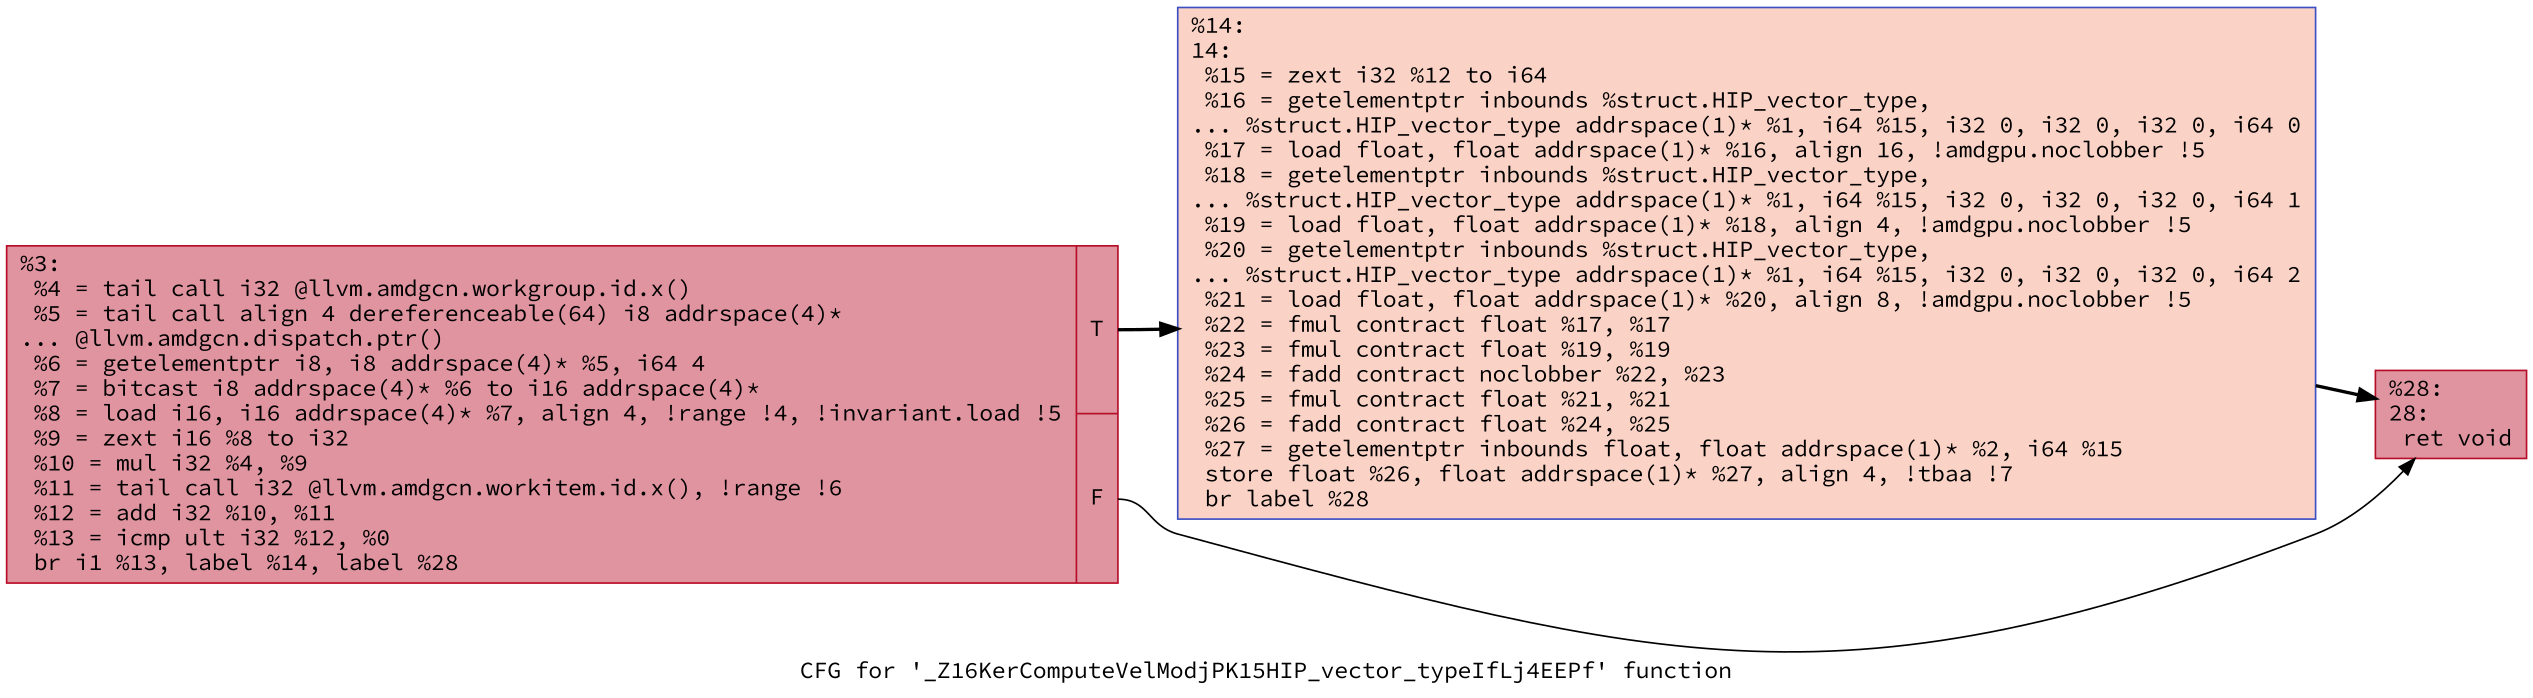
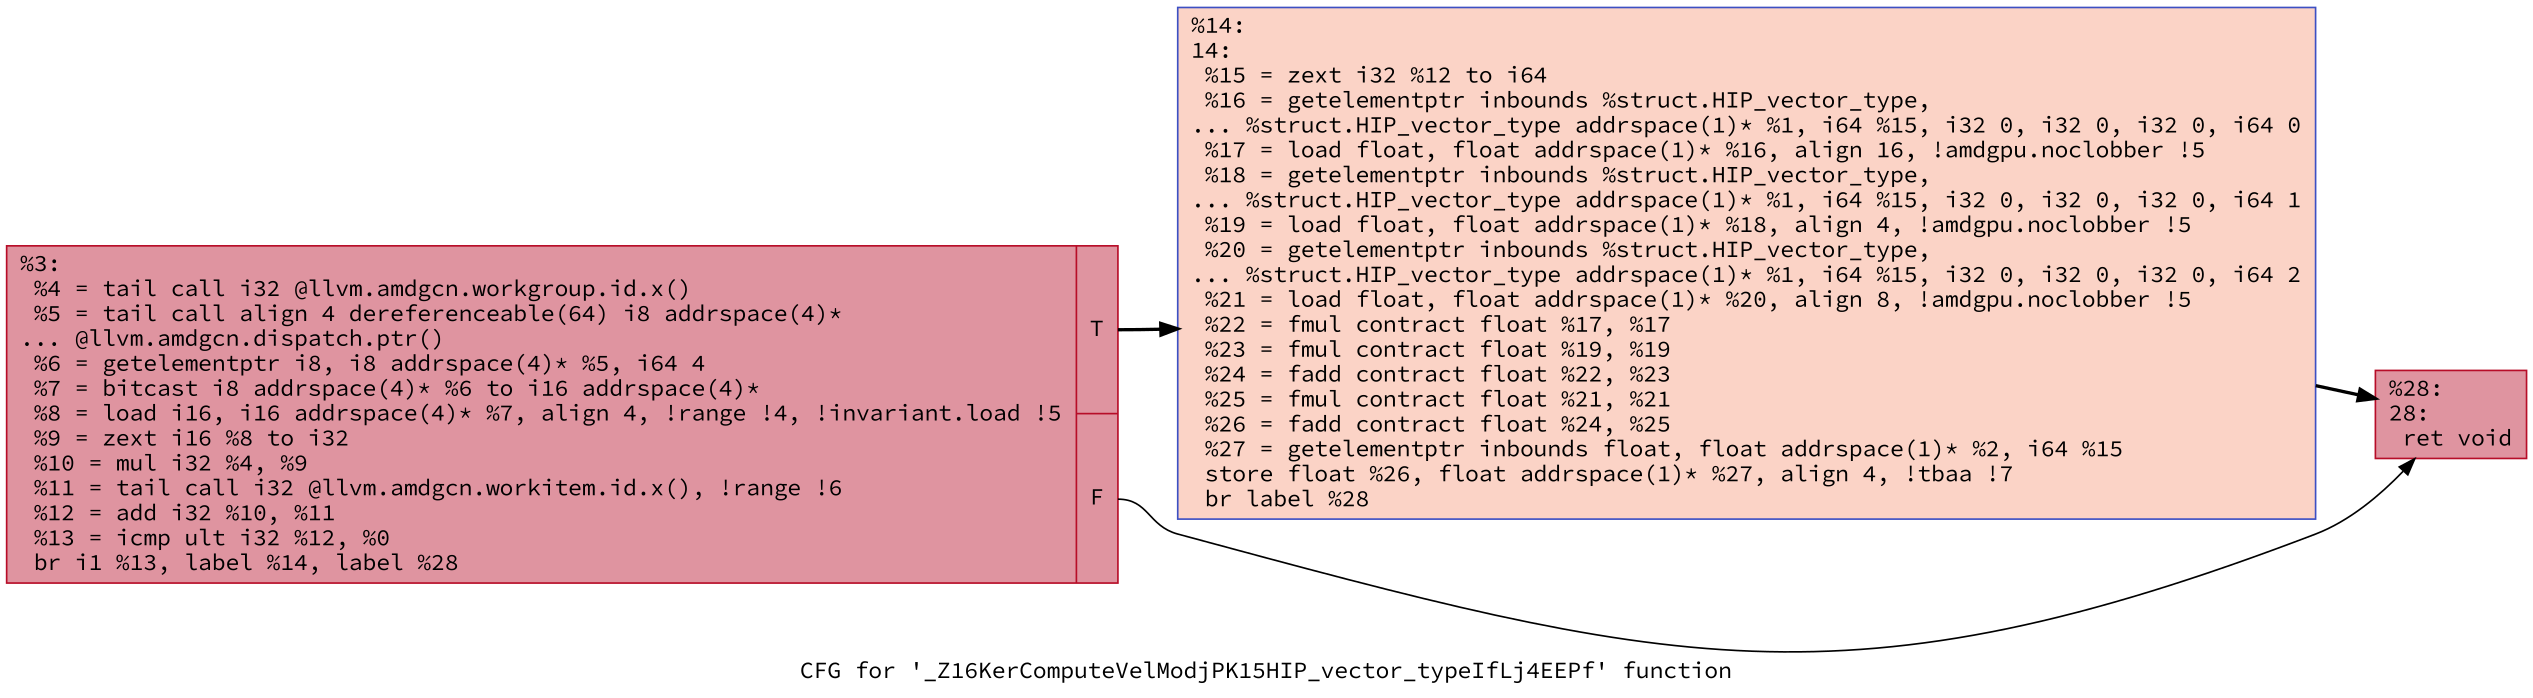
node "%14:": text "%24 = fadd contract noclobber %22, %23" -> "%24 = fadd contract float %22, %23"
